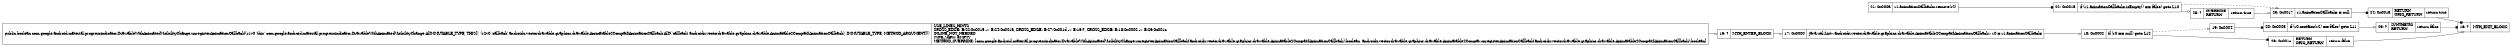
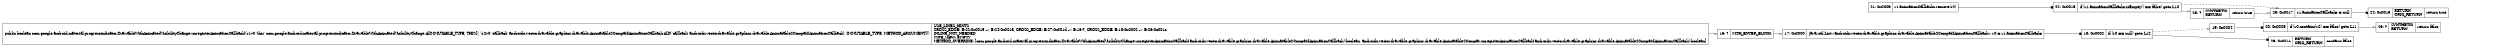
node "28: ?": text "OVERRIDE" -> "SYNTHETIC"
node "16: ?": removed
edge "17: 0x0000" -> "18: 0x0002": arrowhead onormal -> box
node "26: 0x001c": text "return false" -> "contains false"
